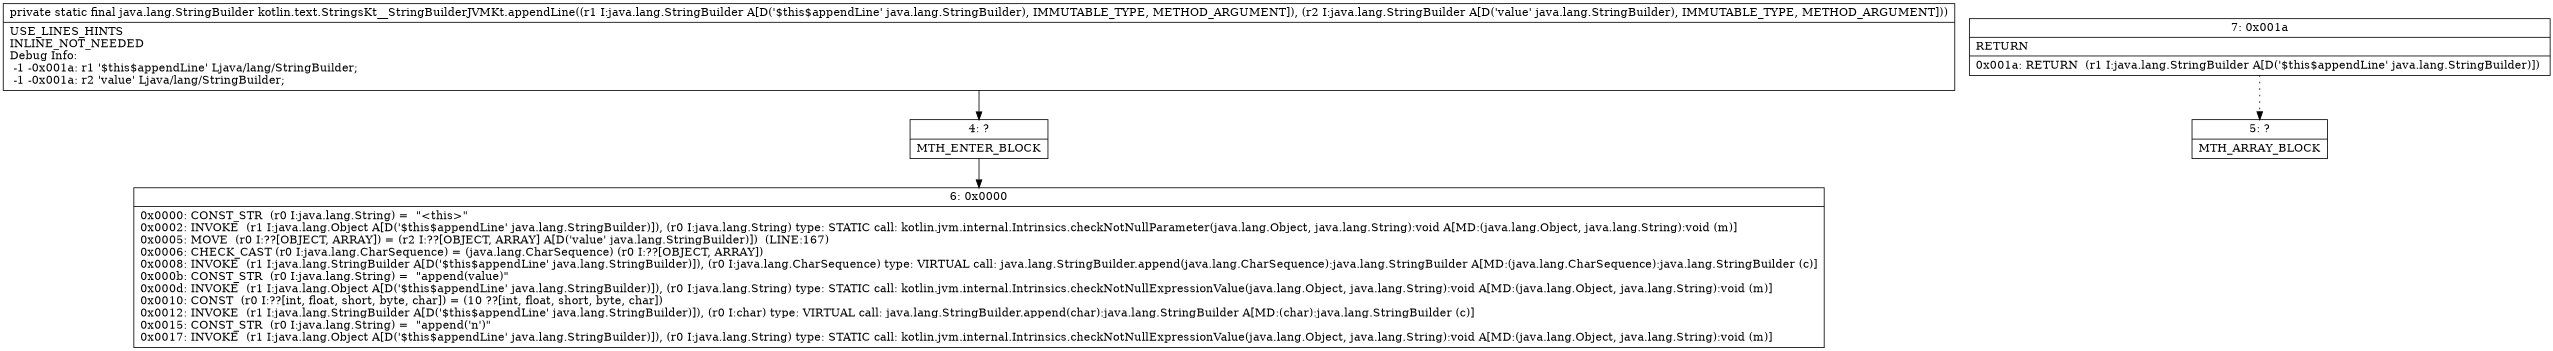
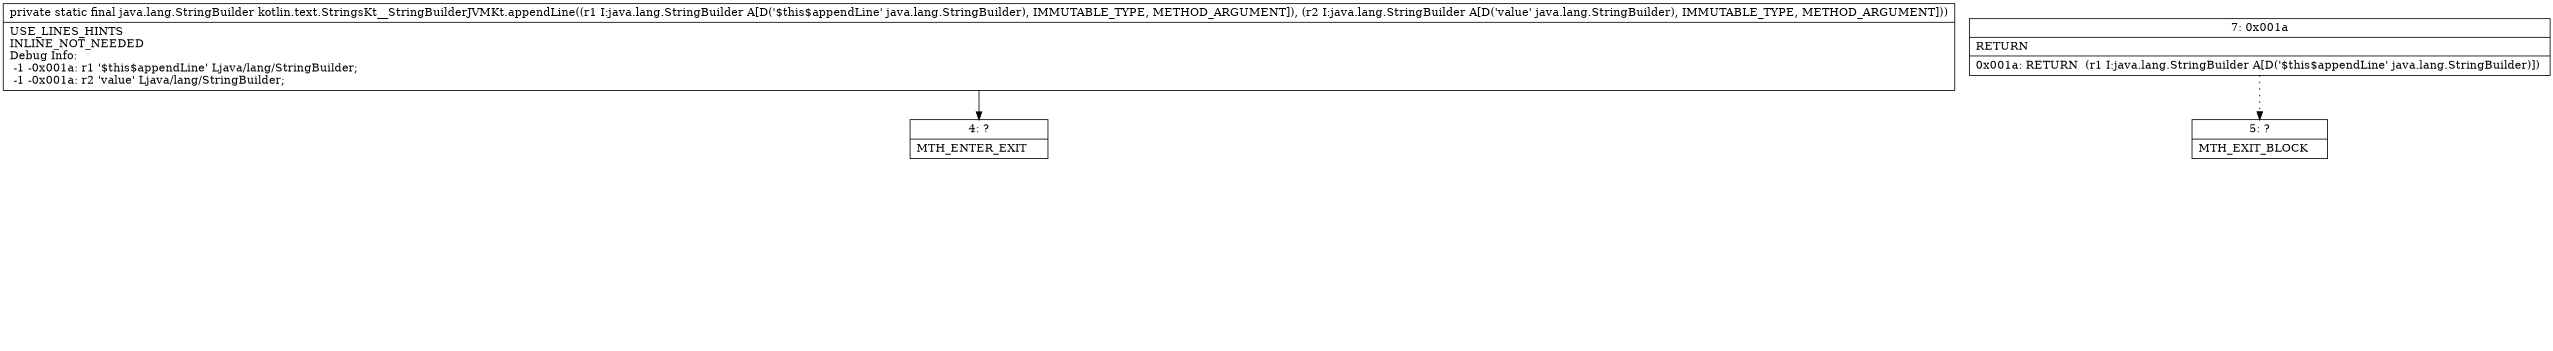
node "4: ?": text "MTH_ENTER_BLOCK" -> "MTH_ENTER_EXIT"
node "5: ?": text "MTH_ARRAY_BLOCK" -> "MTH_EXIT_BLOCK"
node "6: 0x0000": removed
